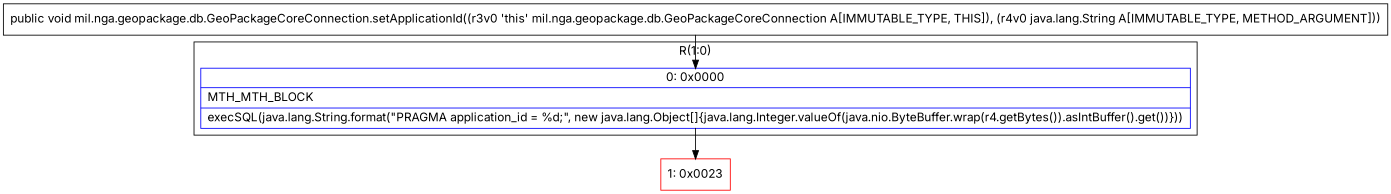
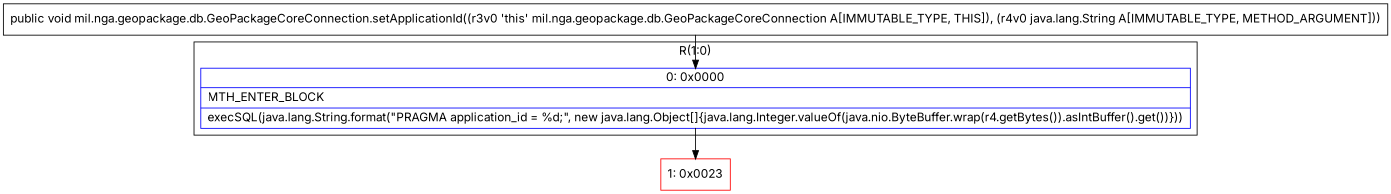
node "0: 0x0000": text "MTH_MTH_BLOCK" -> "MTH_ENTER_BLOCK"
